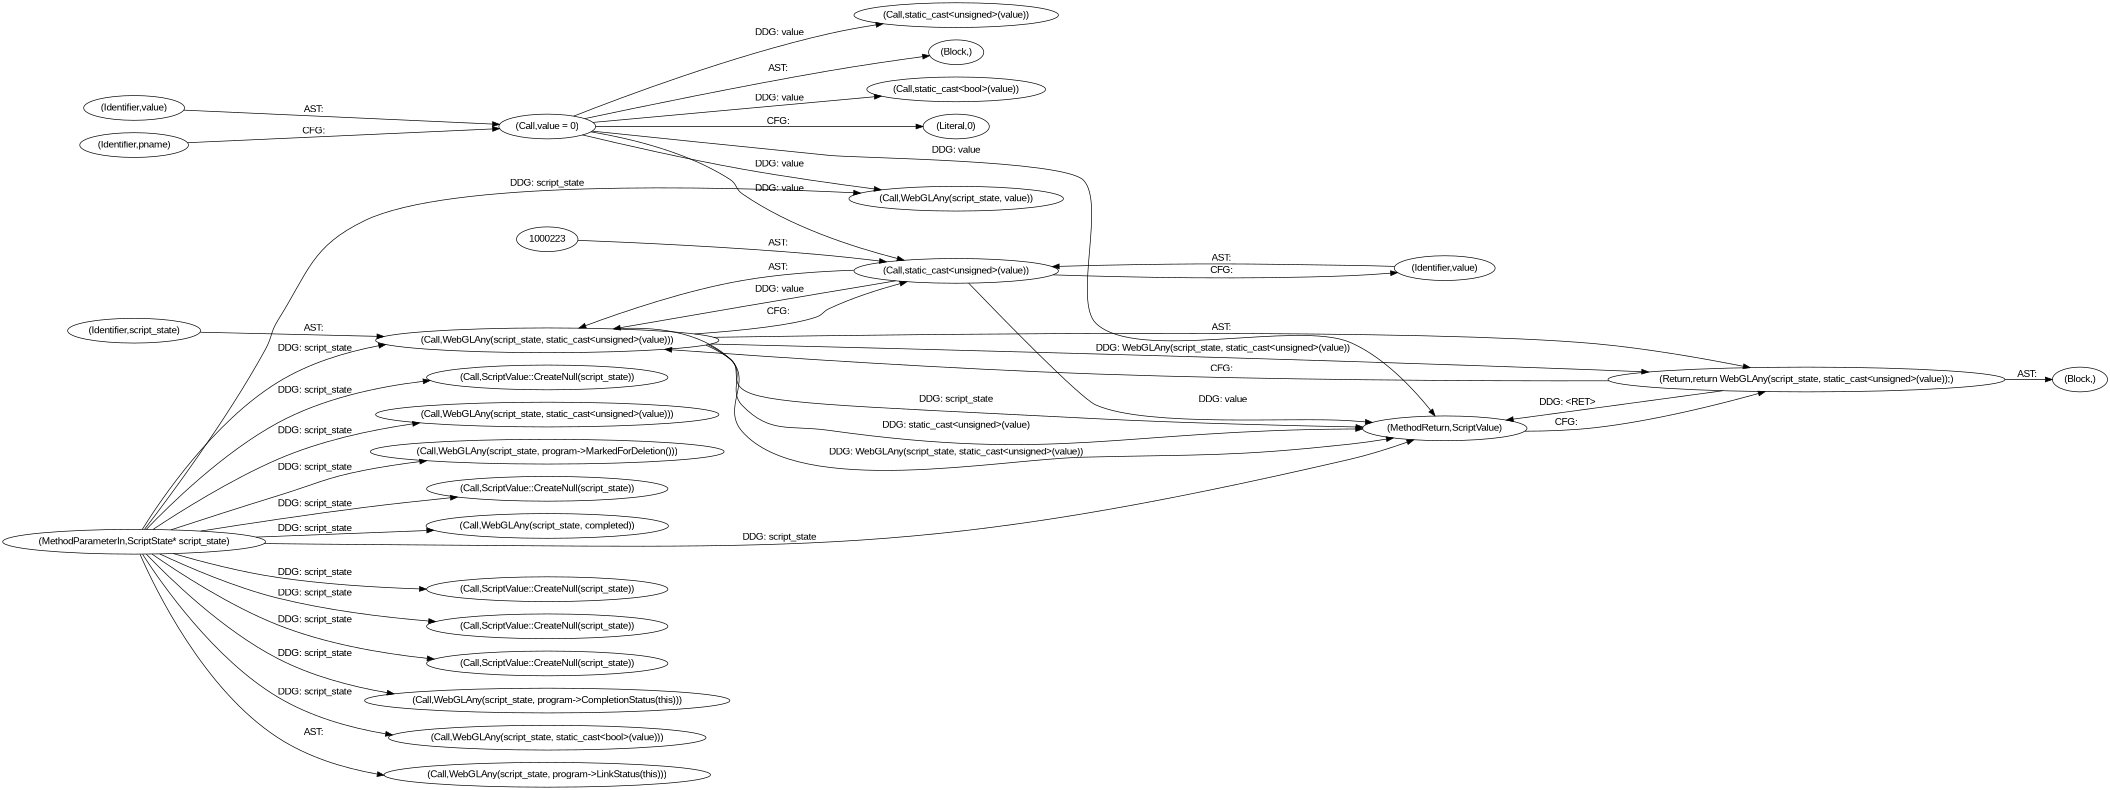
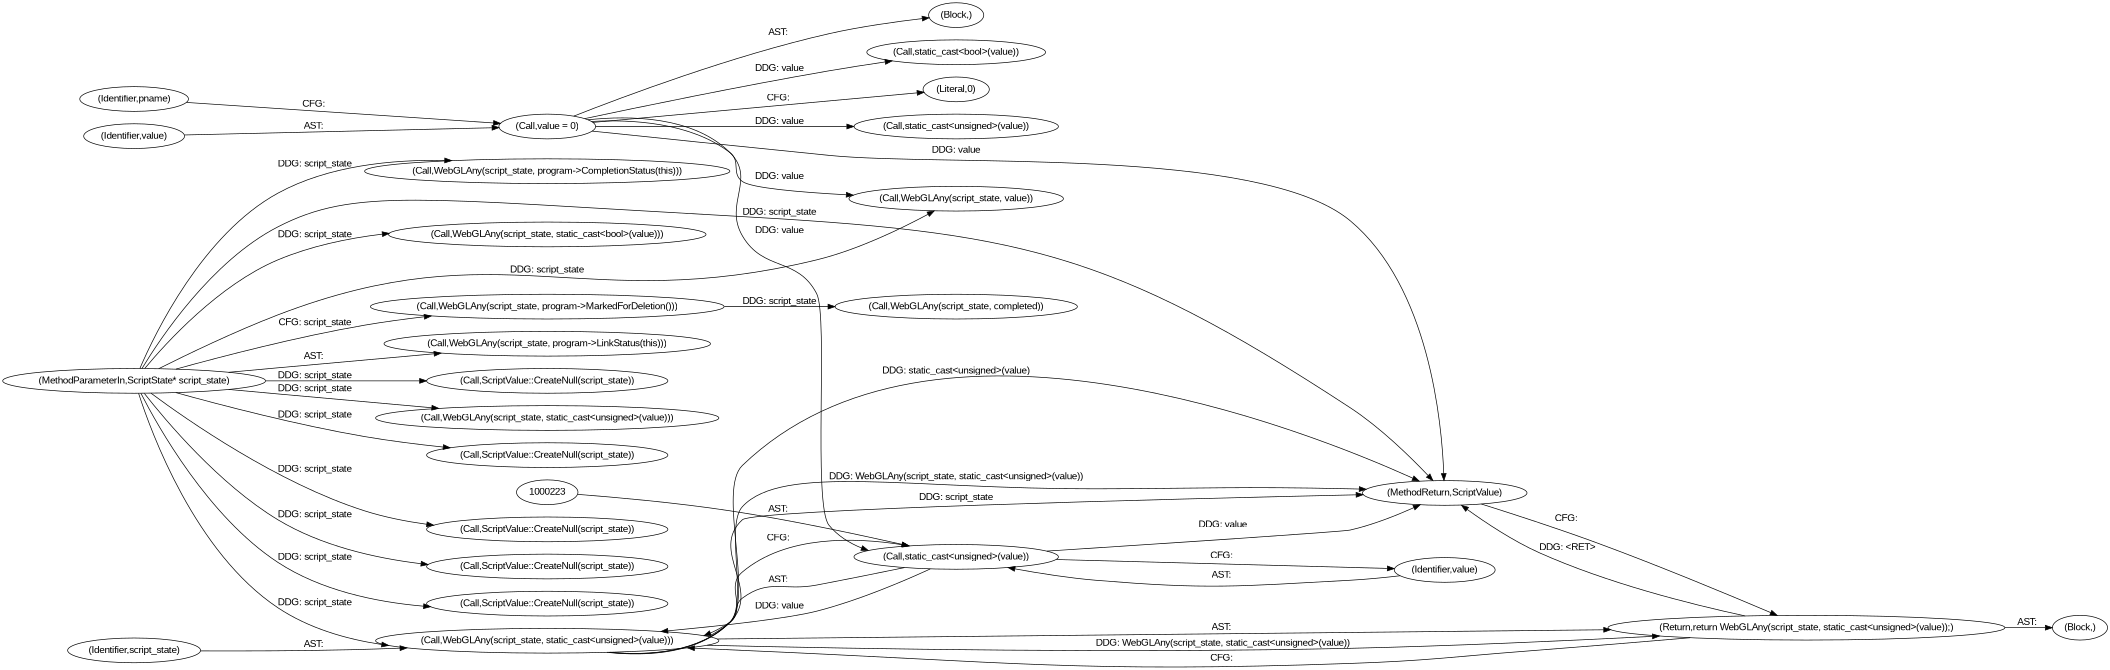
edge "(MethodParameterIn,ScriptState* script_state)" -> "(Call,WebGLAny(script_state, program->MarkedForDeletion()))": label "DDG: script_state" -> "CFG: script_state"
edge "(MethodParameterIn,ScriptState* script_state)" -> "(Call,WebGLAny(script_state, completed))": now "(Call,WebGLAny(script_state, program->MarkedForDeletion()))" -> "(Call,WebGLAny(script_state, completed))"
